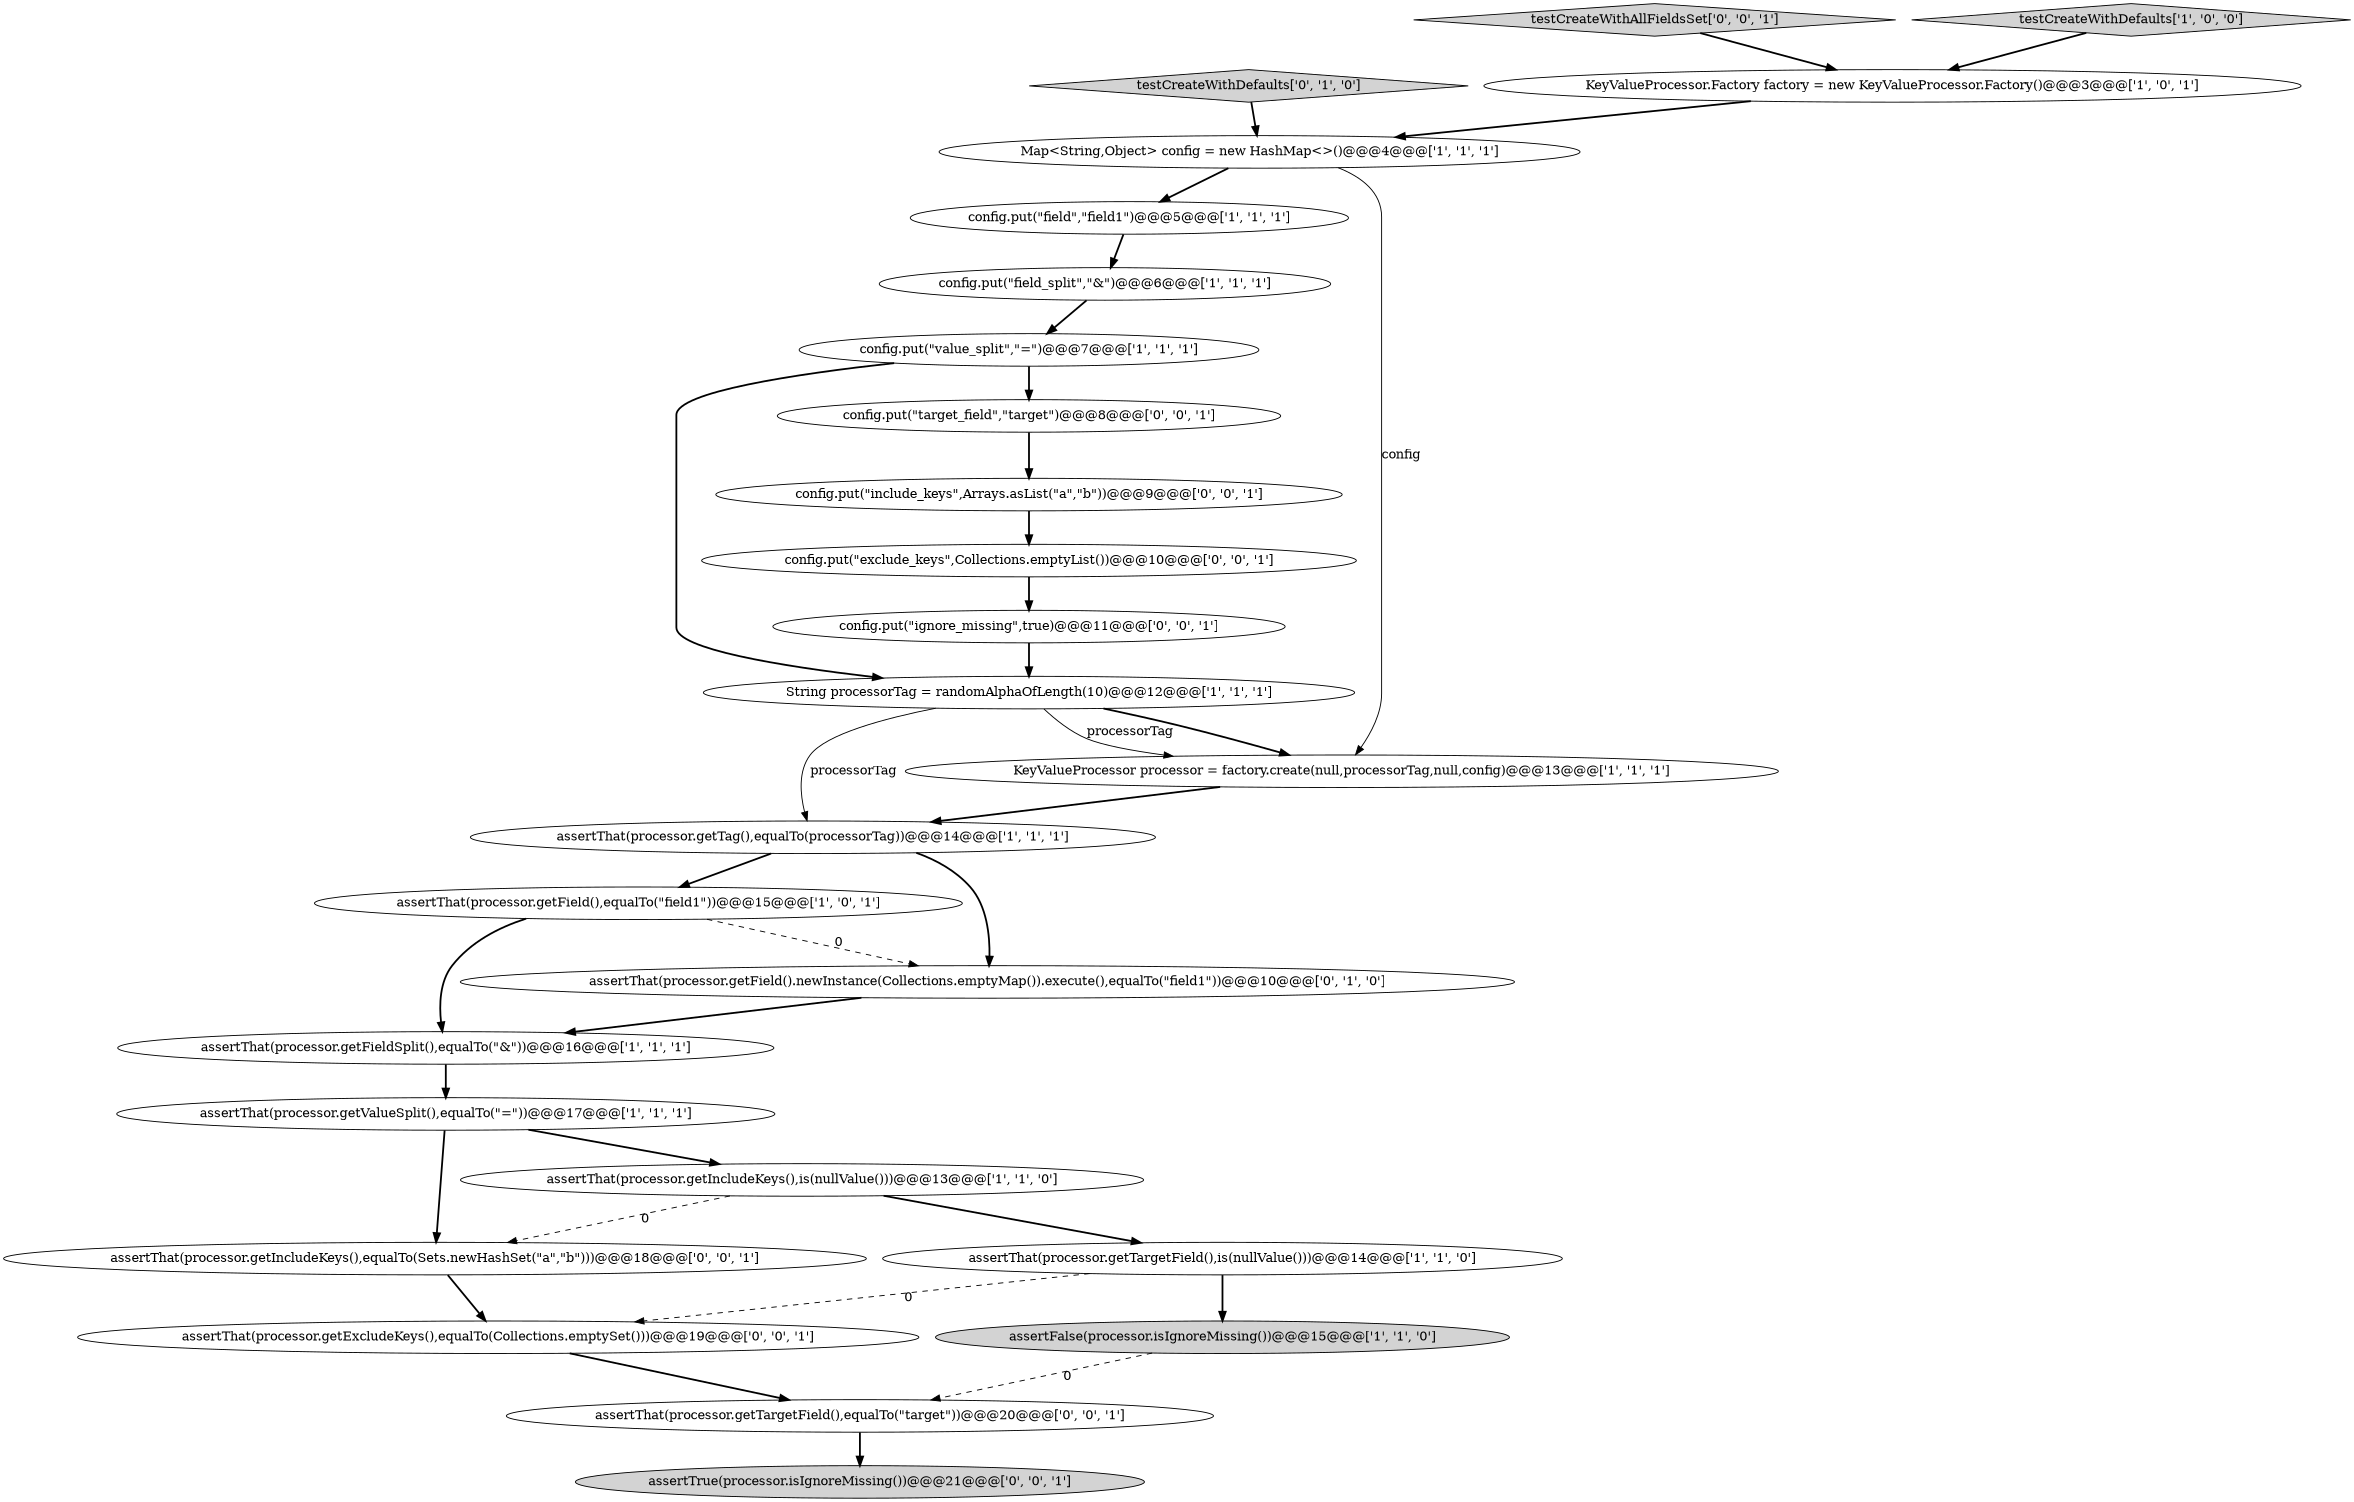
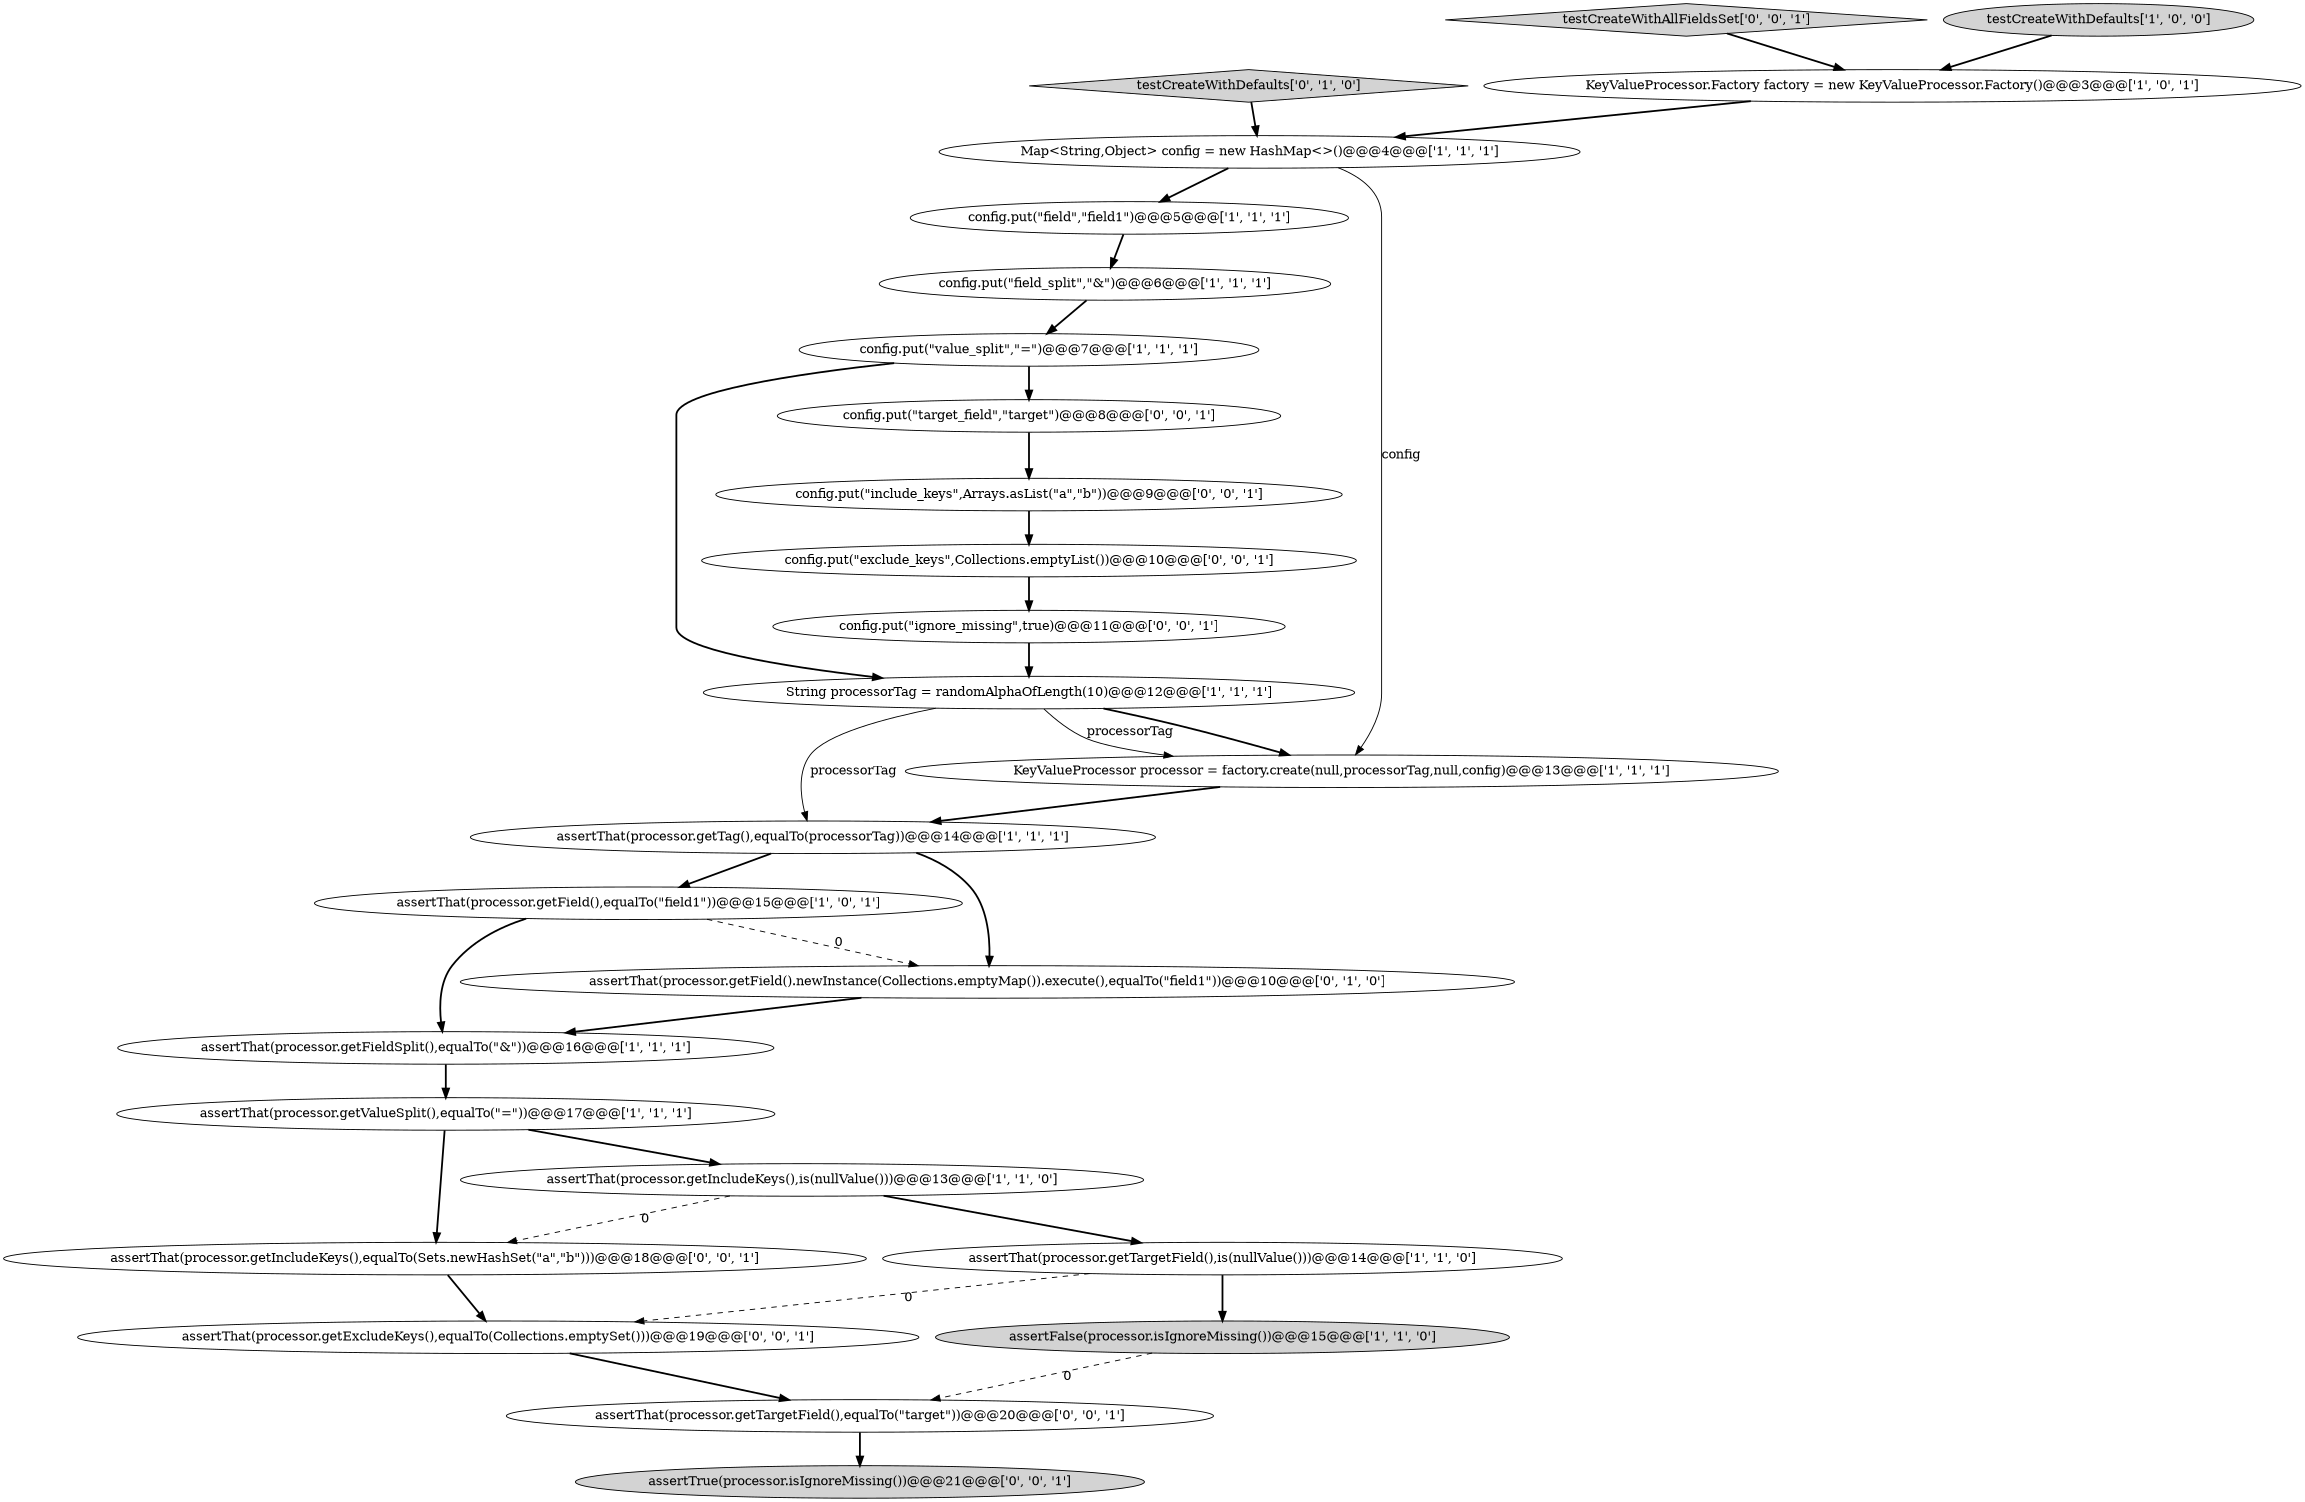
node "testCreateWithDefaults['1', '0', '0']": shape diamond -> ellipse
